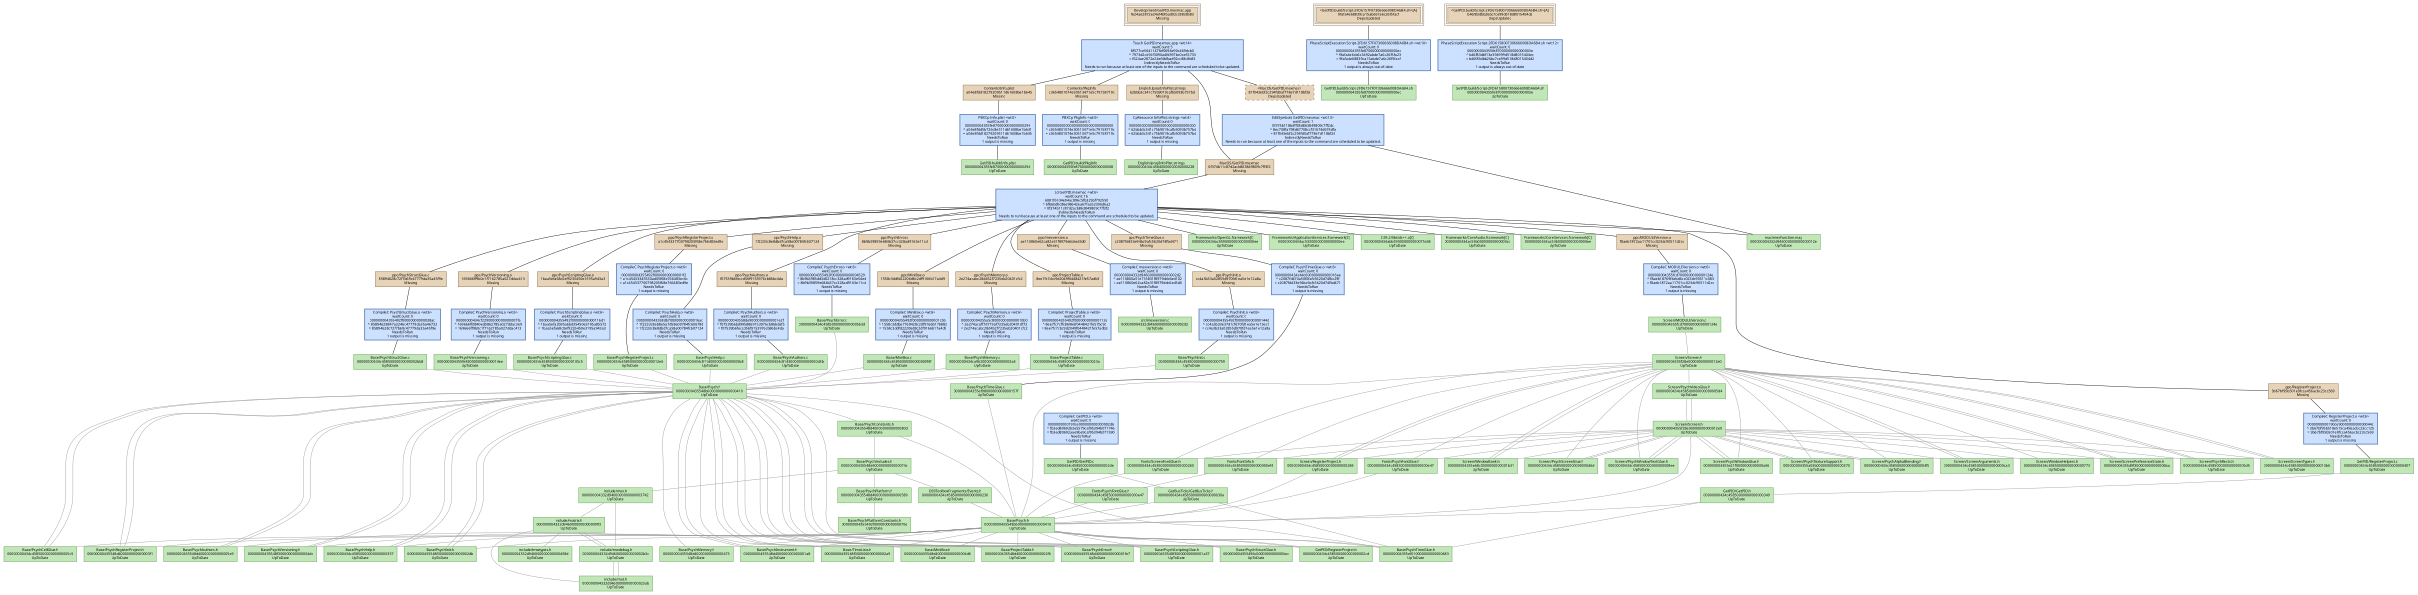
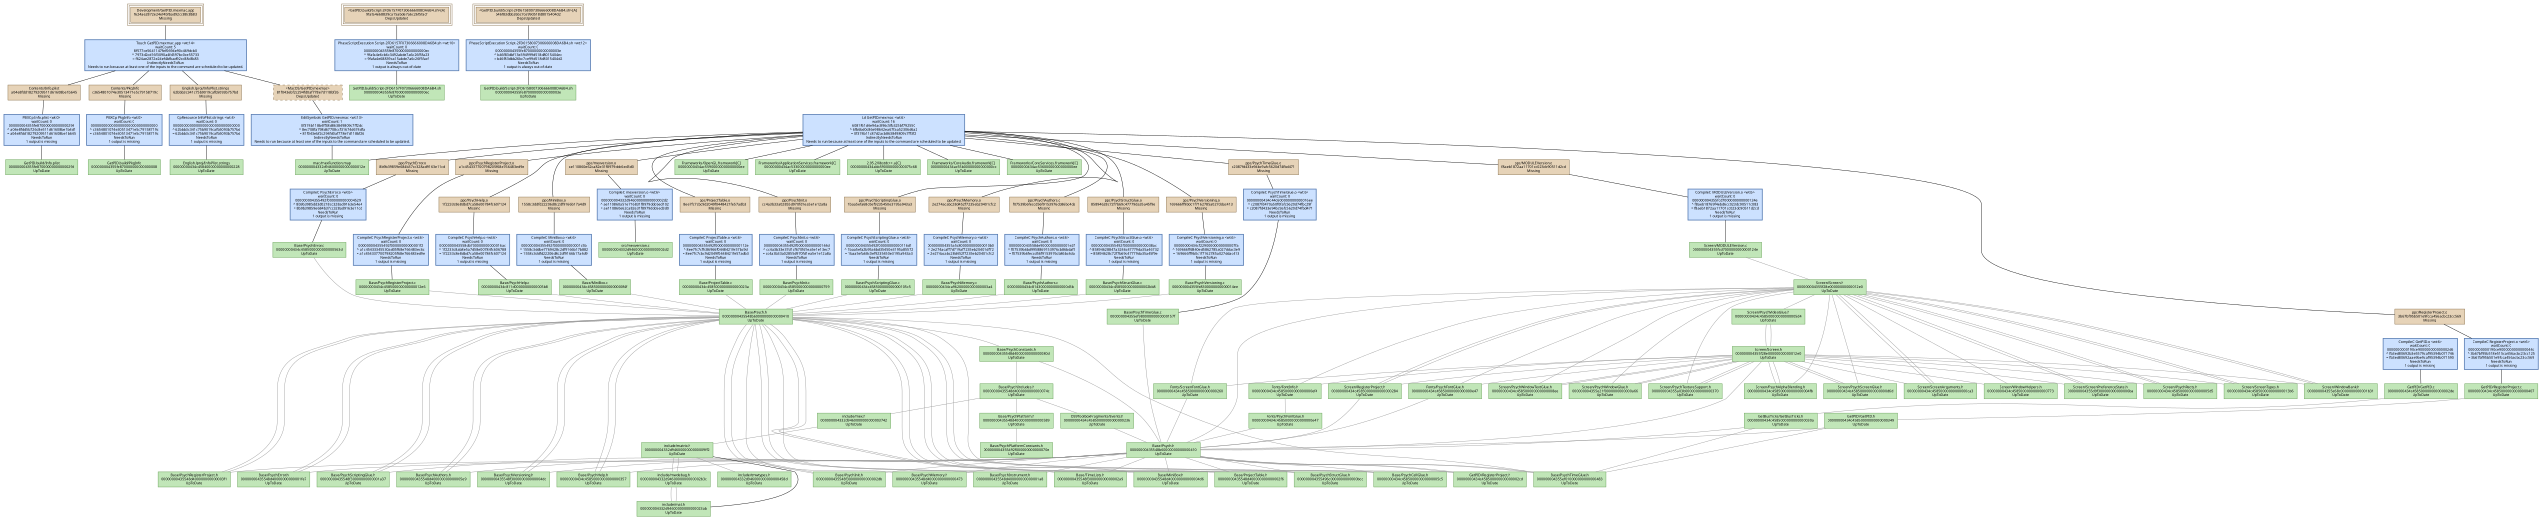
node "MacOS/GetPID.mexmac 0f374b11c87d2acb863849809c7ff3f2 Missing": removed
edge "include/mex.h 000000004332d9460000000000003742 UpToDate" -- "include/mwdebug.h 000000004332d9460000000000002b3c UpToDate": removed
edge "include/matrix.h 000000004332d9460000000000009ff2 UpToDate" -- "include/mat.h 000000004332d94600000000000023ab UpToDate": color gray60 -> black
